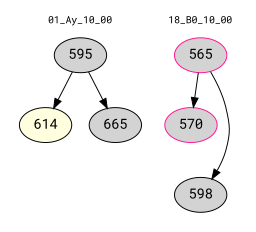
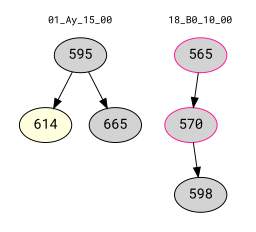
cluster "01_Ay_10_00": label "01_Ay_10_00" -> "01_Ay_15_00"
edge "565" -> "598": now "570" -> "598"
